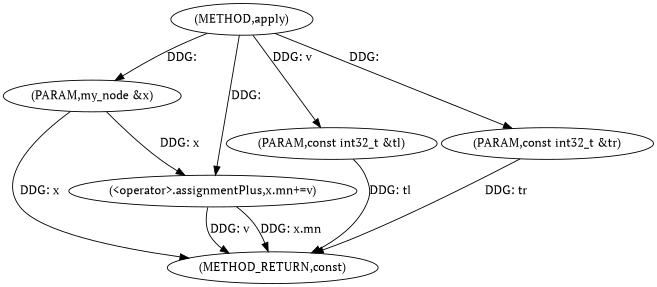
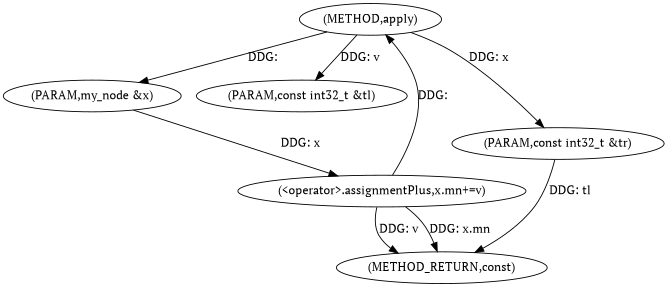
edge "(METHOD,apply)" -> "(PARAM,const int32_t &tr)": label "DDG: " -> "DDG: x"
edge "(METHOD,apply)" -> "(<operator>.assignmentPlus,x.mn+=v)": reversed
edge "(PARAM,const int32_t &tr)" -> "(METHOD_RETURN,const)": label "DDG: tr" -> "DDG: tl"
edge "(PARAM,const int32_t &tl)" -> "(METHOD_RETURN,const)": removed, label "DDG: tl"
edge "(PARAM,my_node &x)" -> "(METHOD_RETURN,const)": removed, label "DDG: x"
